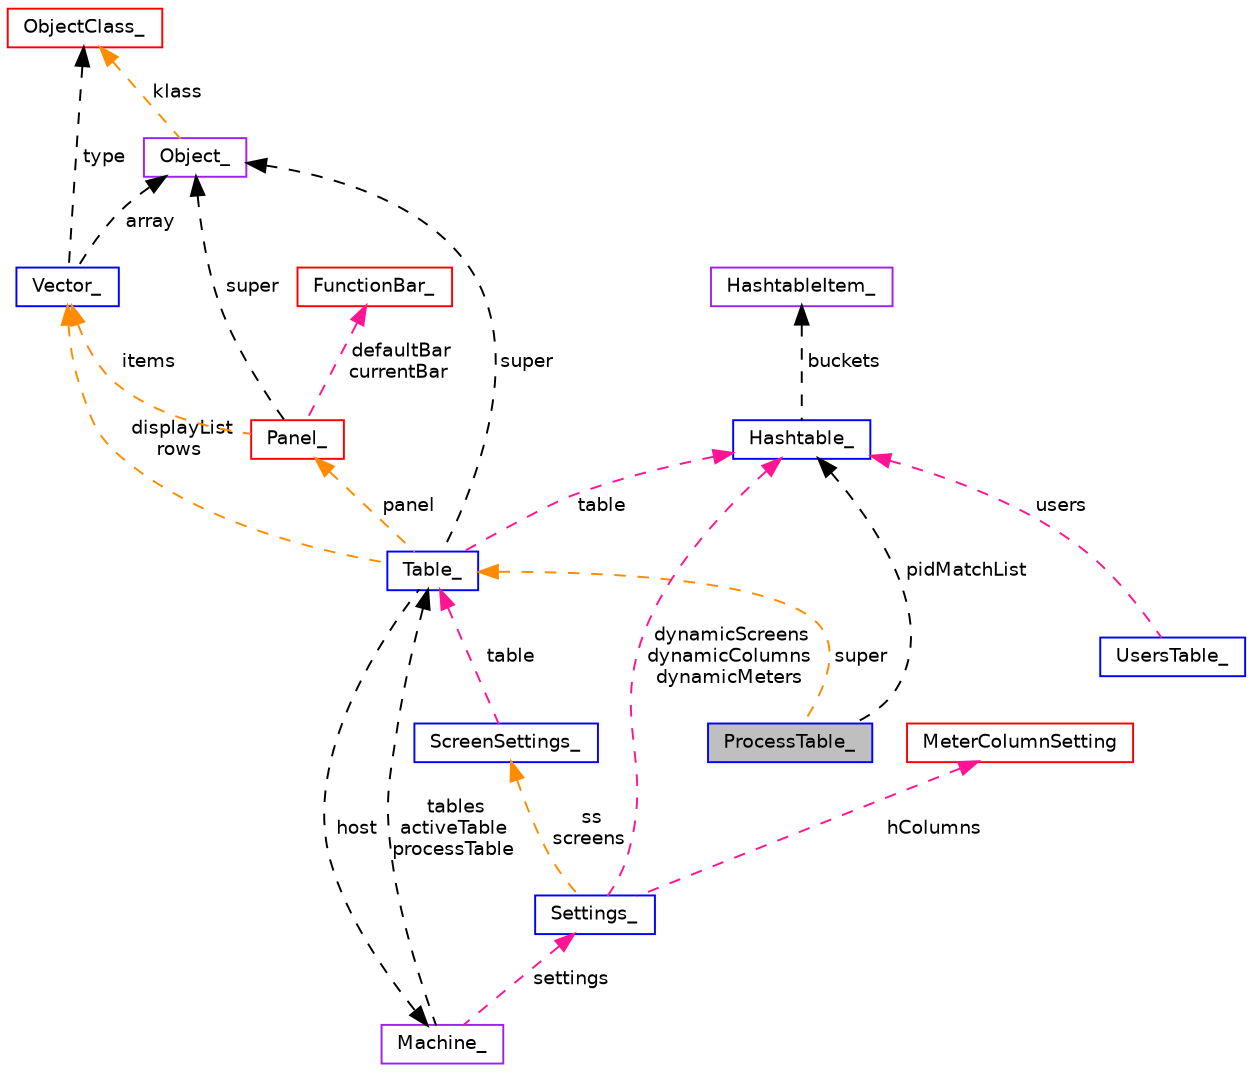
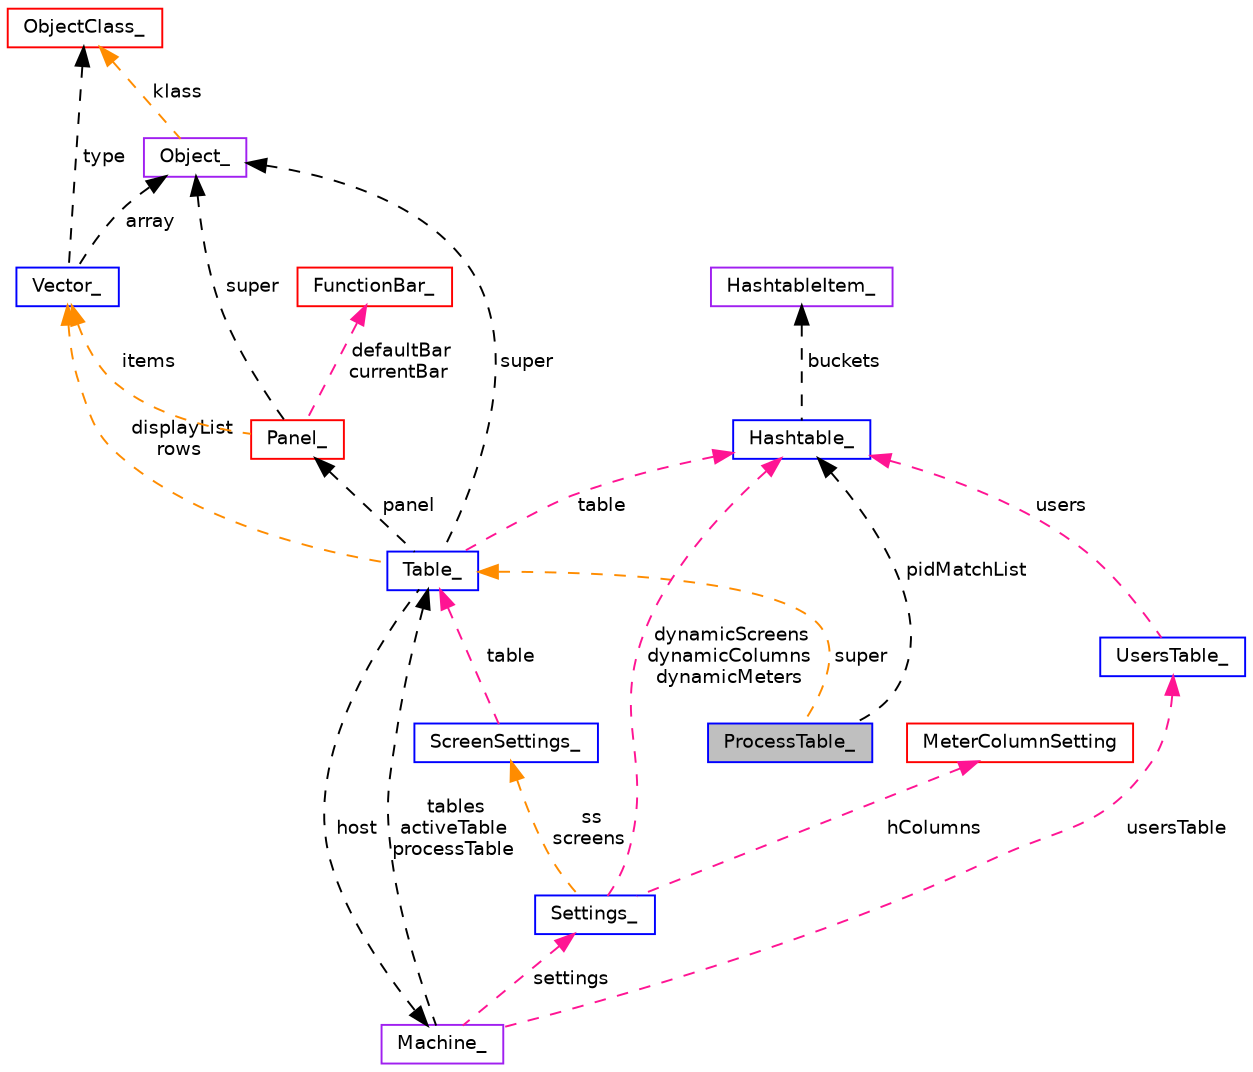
edge "Table_" -> "Panel_": color darkorange -> black
edge "Machine_" -> "UsersTable_": added, label "usersTable"
